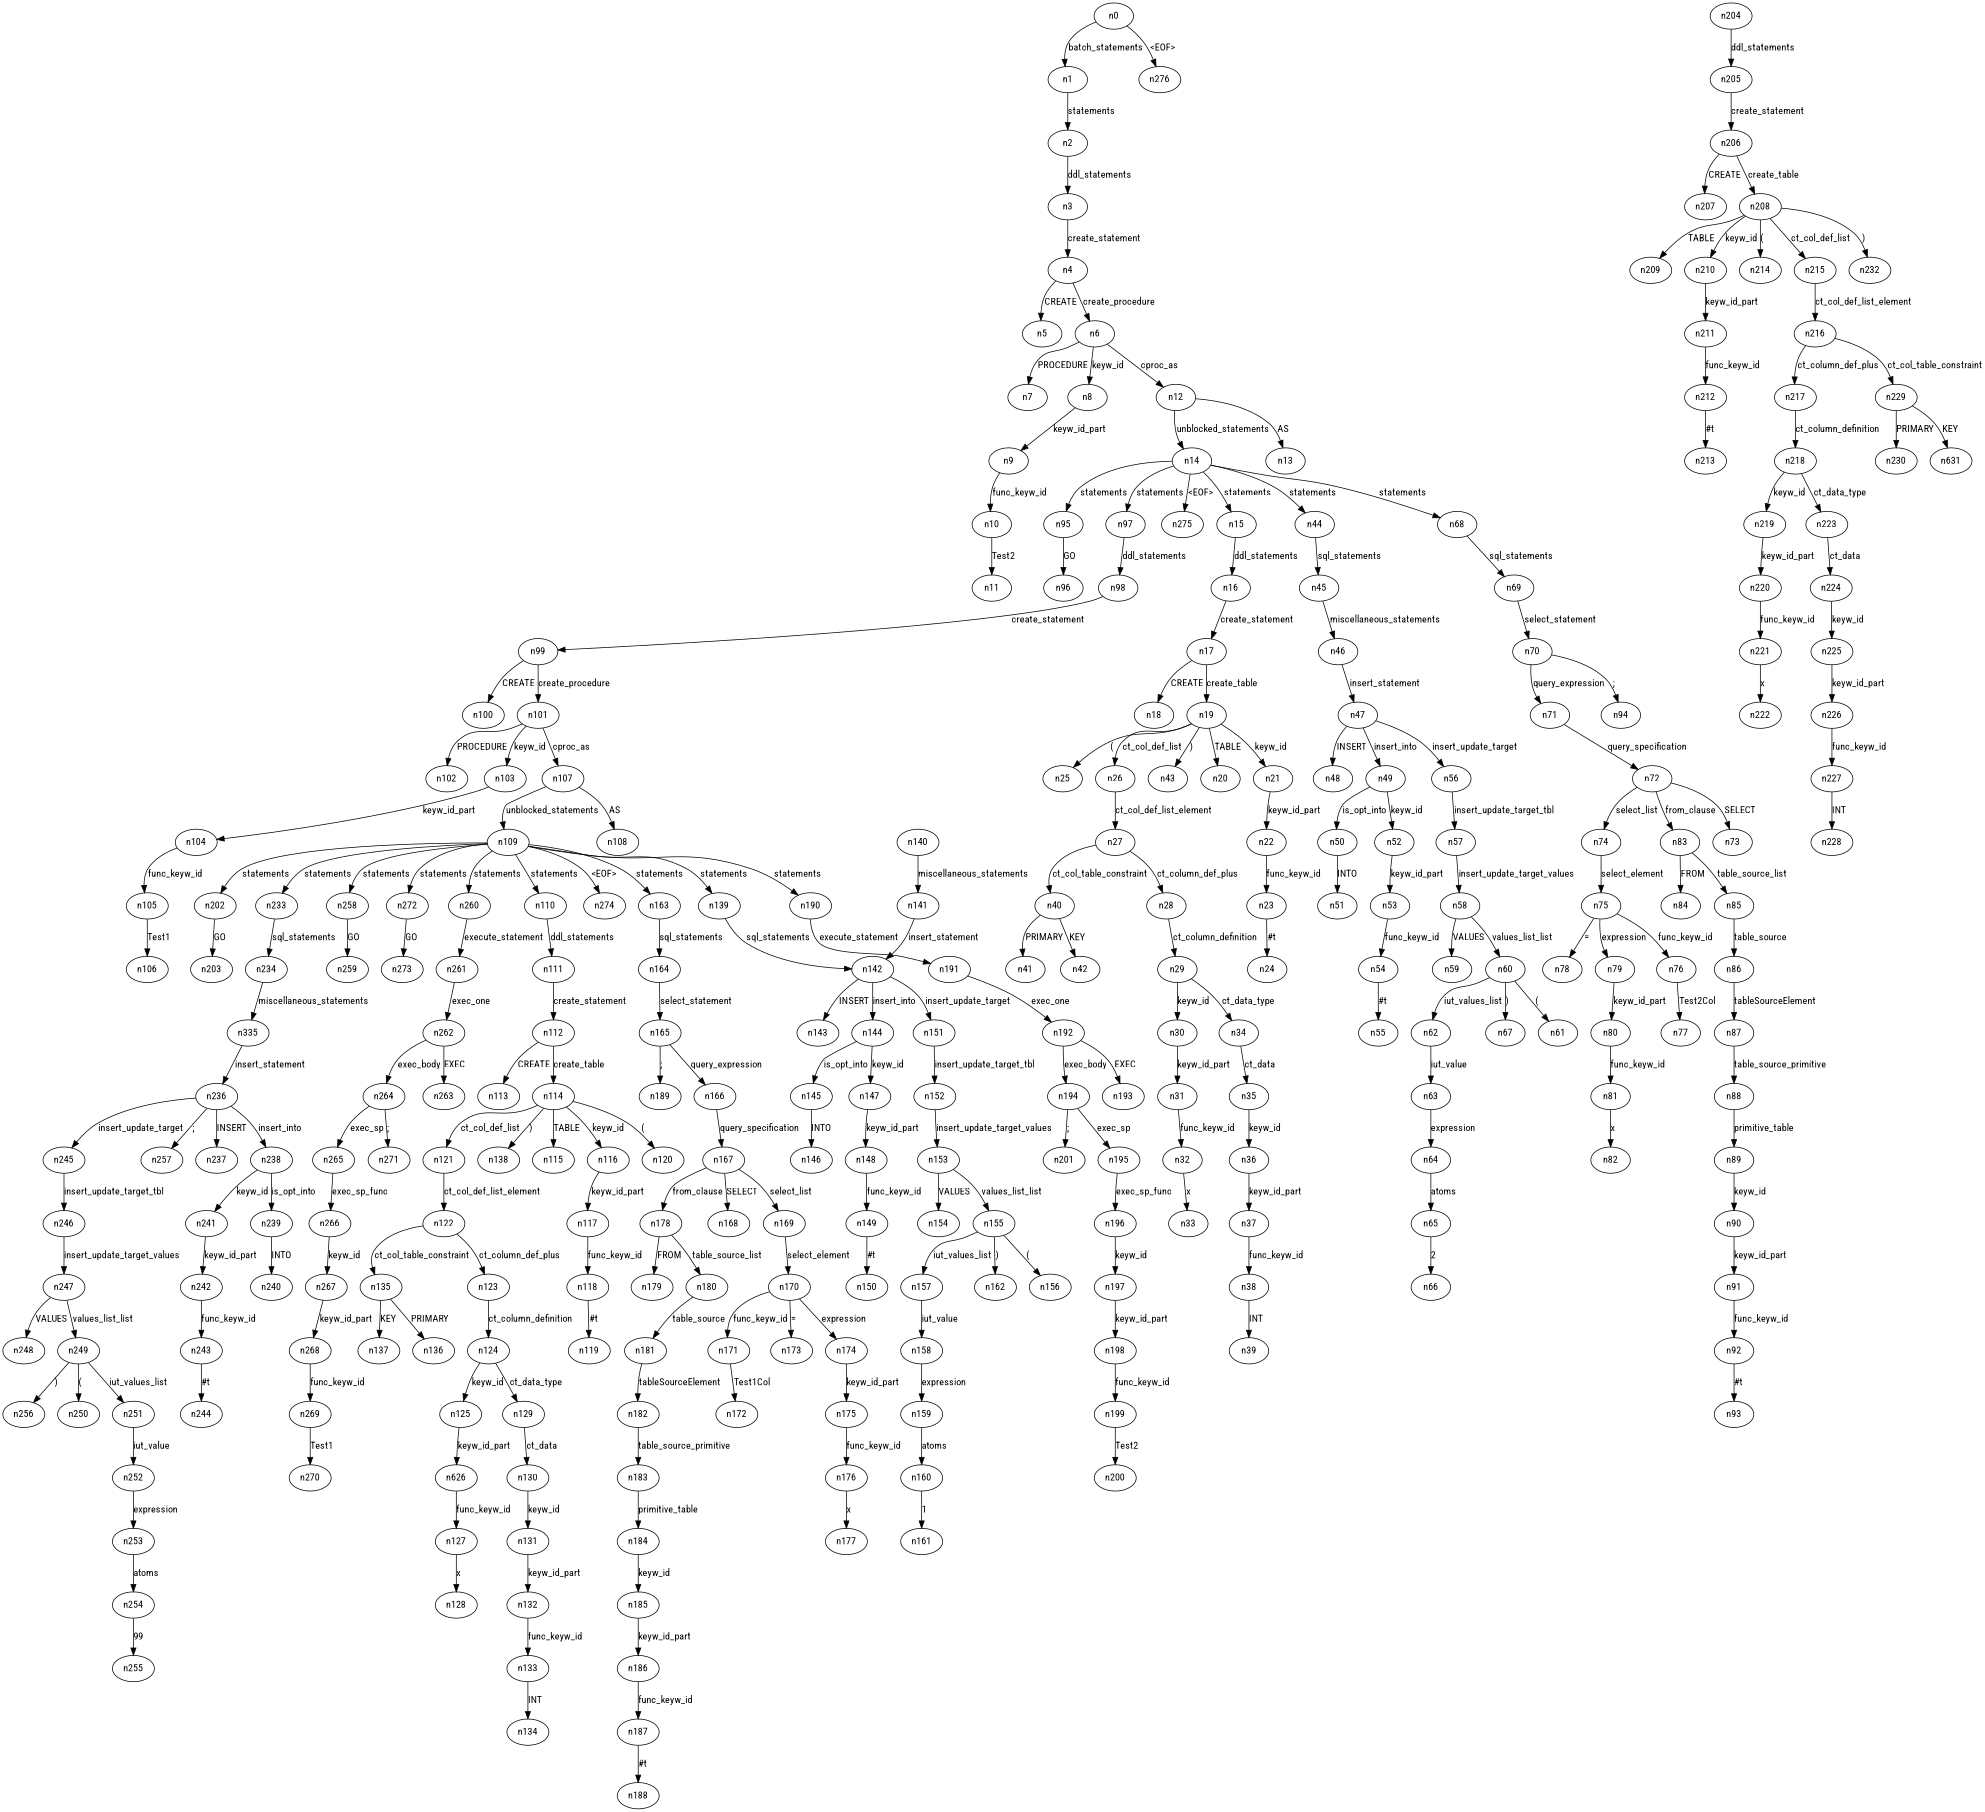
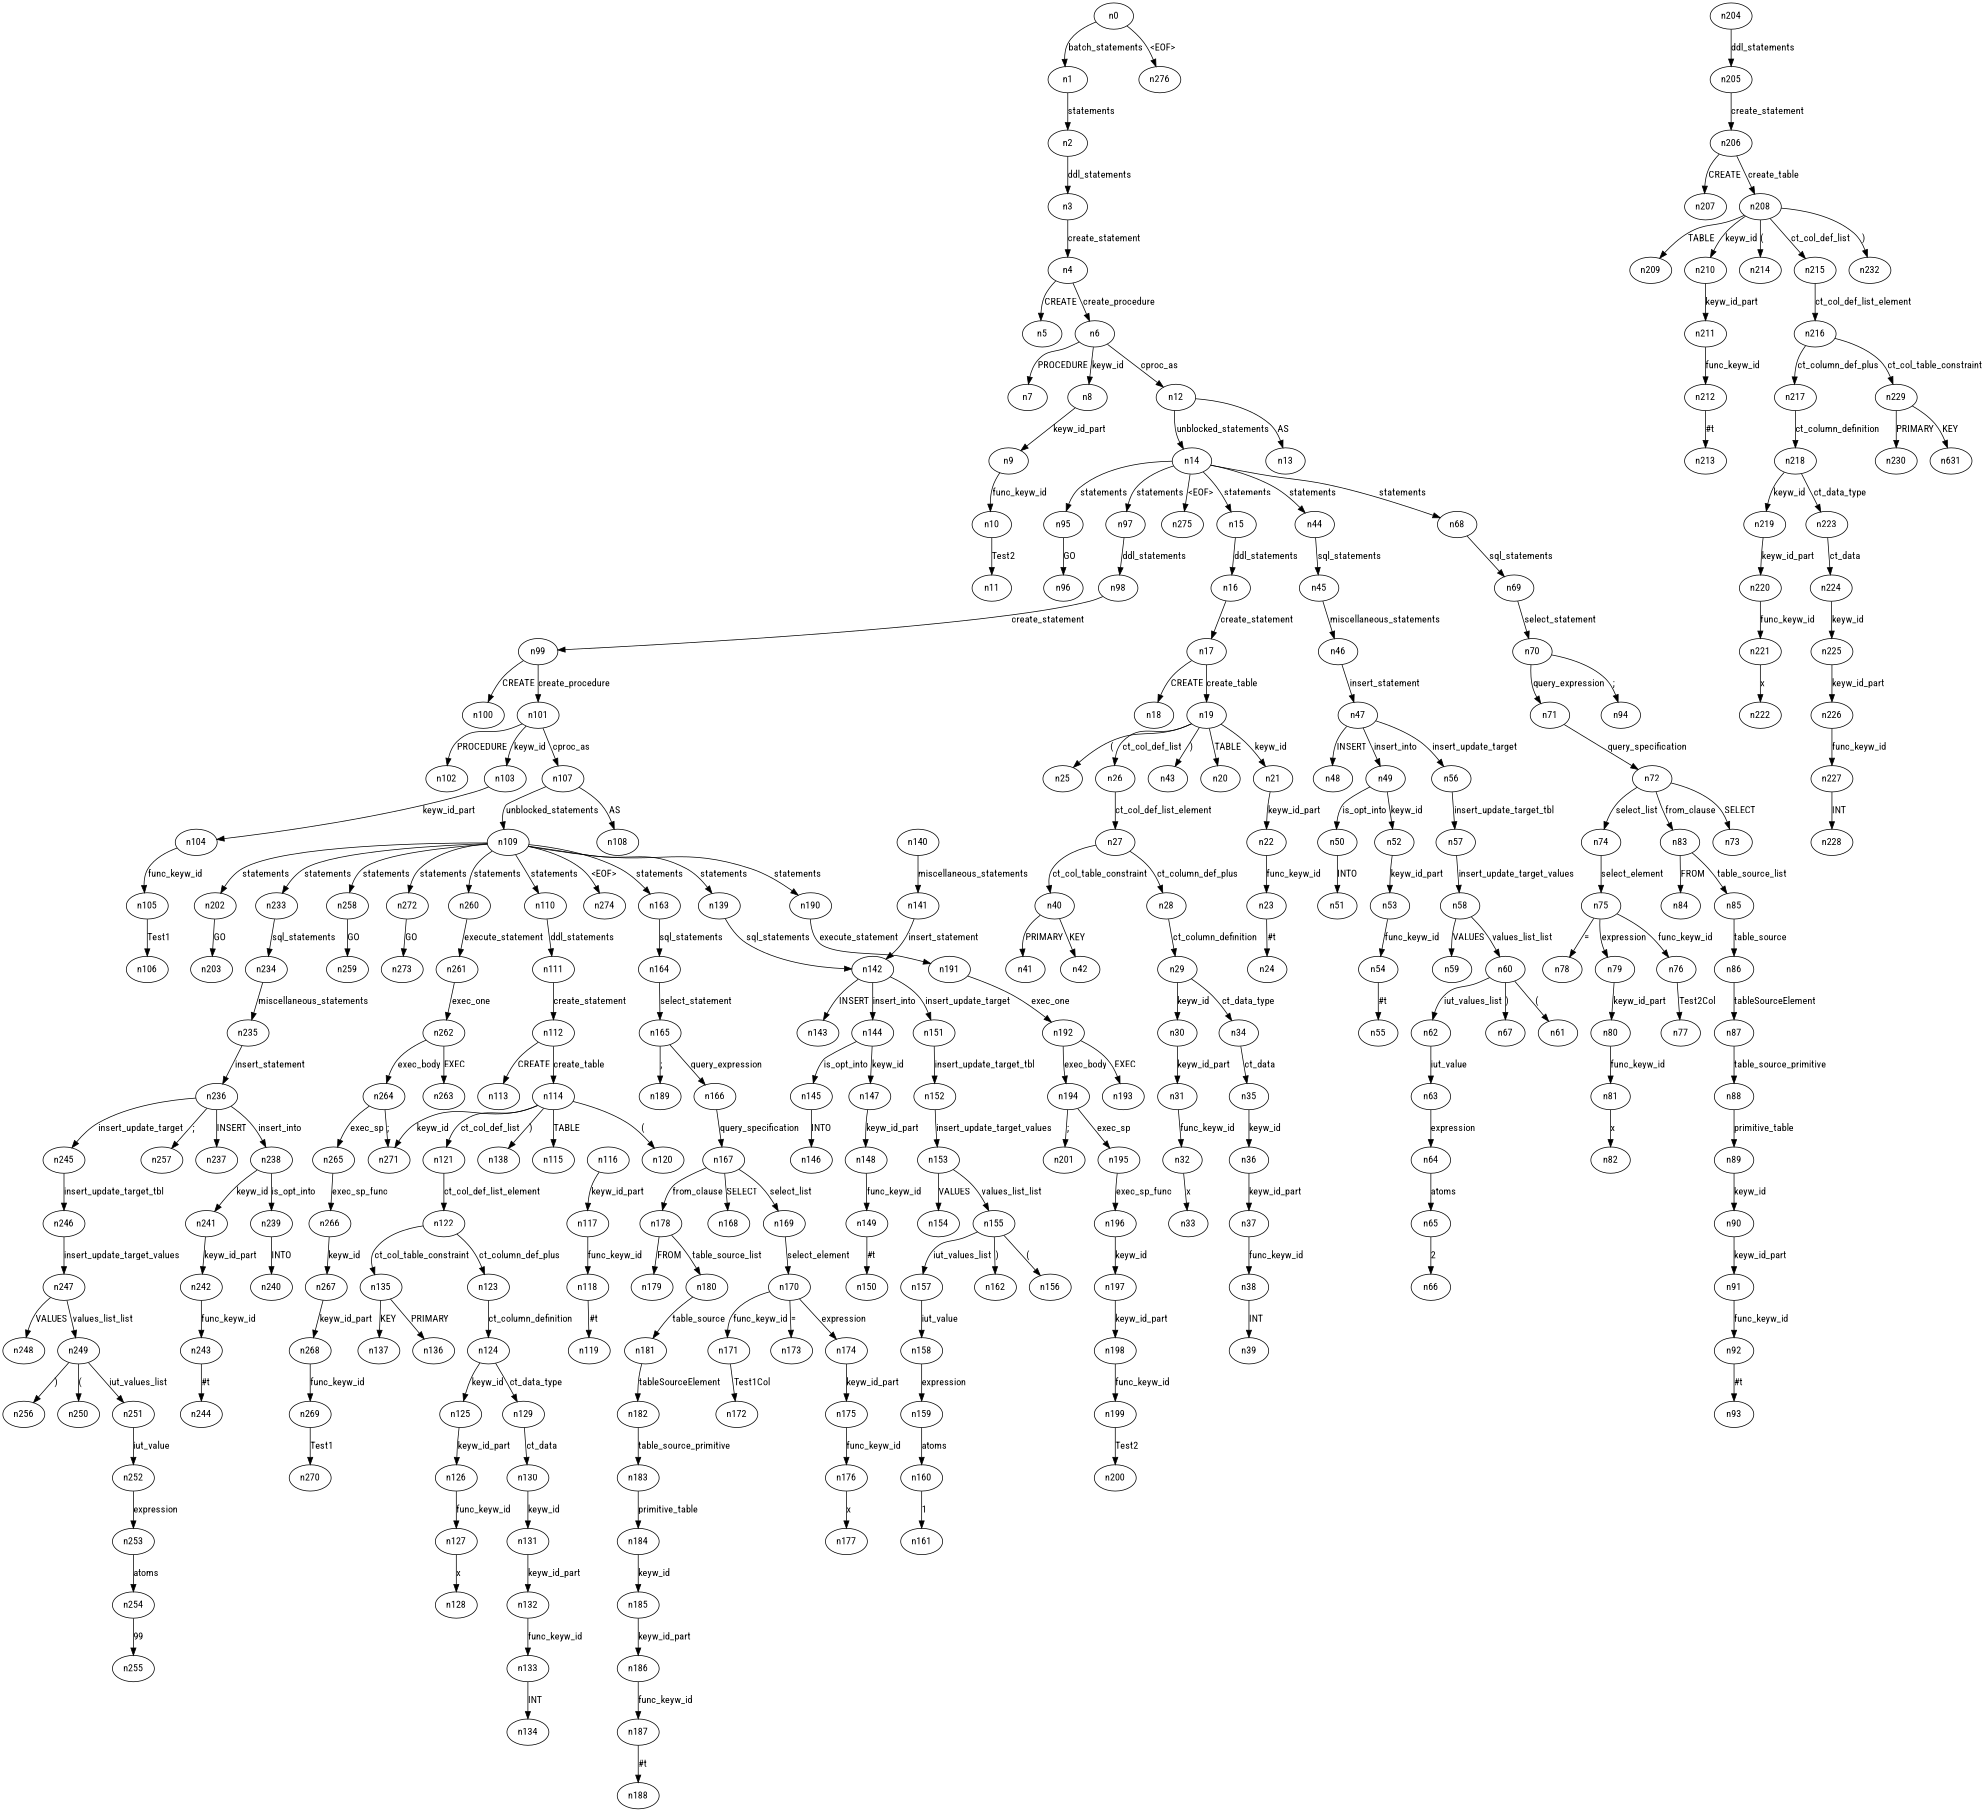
node "n335": label "n335" -> "n235"
edge "n114" -> "n116": now "n114" -> "n271"
node "n626": label "n626" -> "n126"
